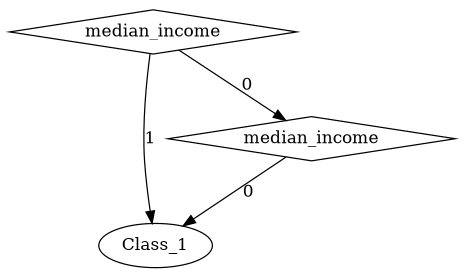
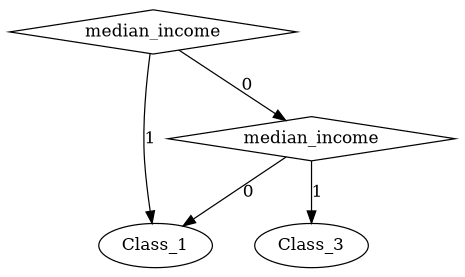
node "Class_3": added
